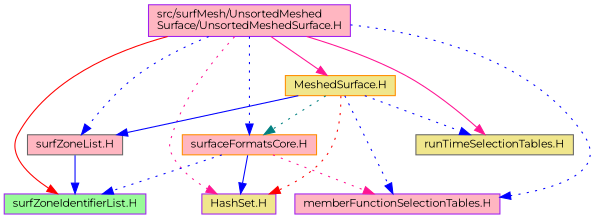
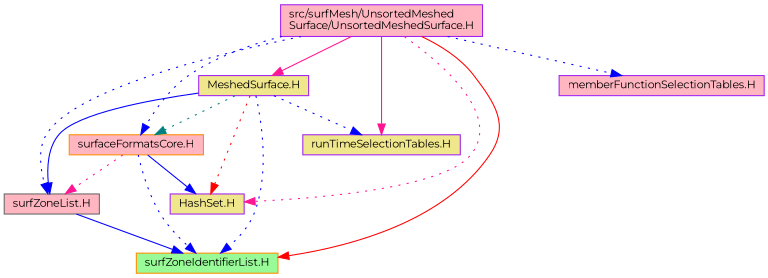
node "MeshedSurface.H": color darkorange -> purple
edge "MeshedSurface.H" -> "memberFunctionSelectionTables.H": now "MeshedSurface.H" -> "surfZoneIdentifierList.H"
node "runTimeSelectionTables.H": color gray40 -> purple
edge "surfaceFormatsCore.H" -> "memberFunctionSelectionTables.H": now "surfaceFormatsCore.H" -> "surfZoneList.H"
node "surfZoneIdentifierList.H": color purple -> darkorange
